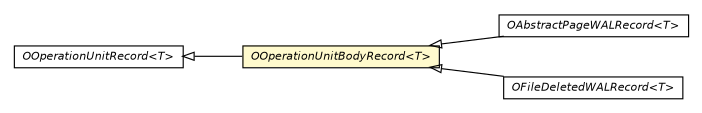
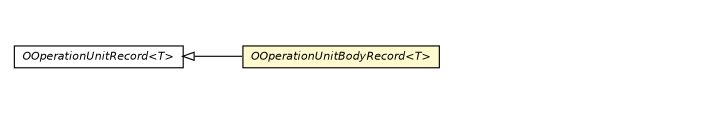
node "OAbstractPageWALRecord<T>": removed
node "OFileDeletedWALRecord<T>": removed
